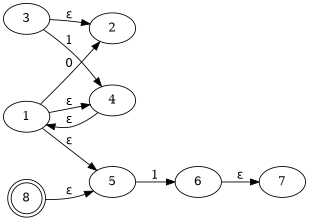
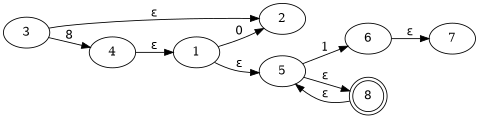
edge "3" -> "4": label "1" -> "8"
edge "5" -> "8": added, label "ε"
edge "1" -> "4": removed, label "ε"
